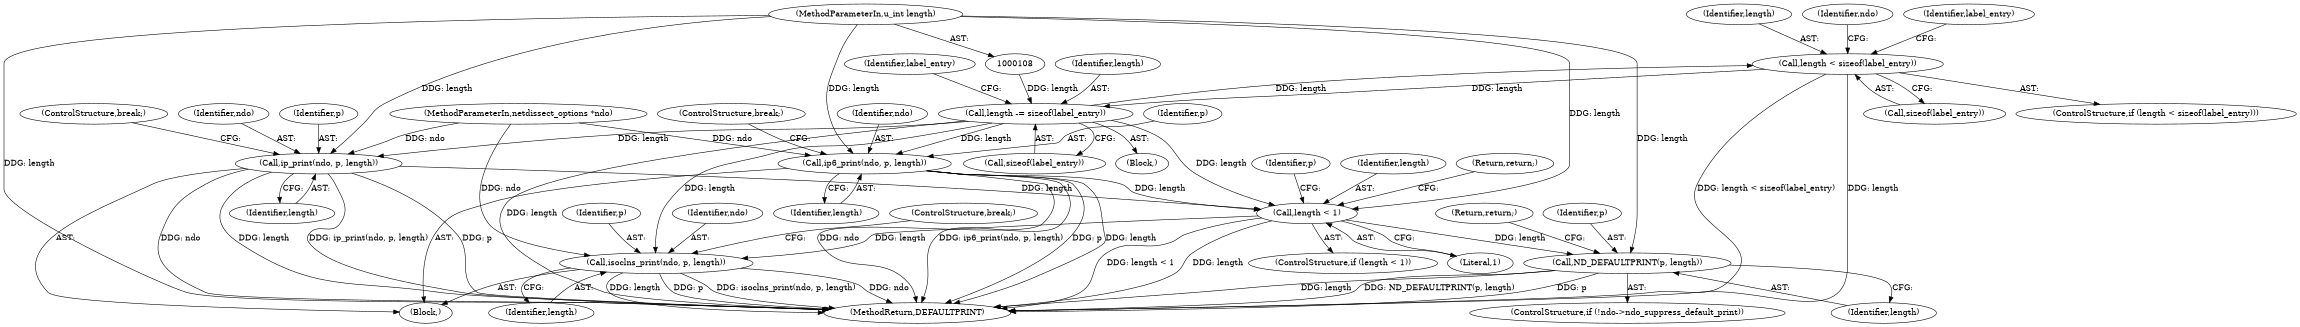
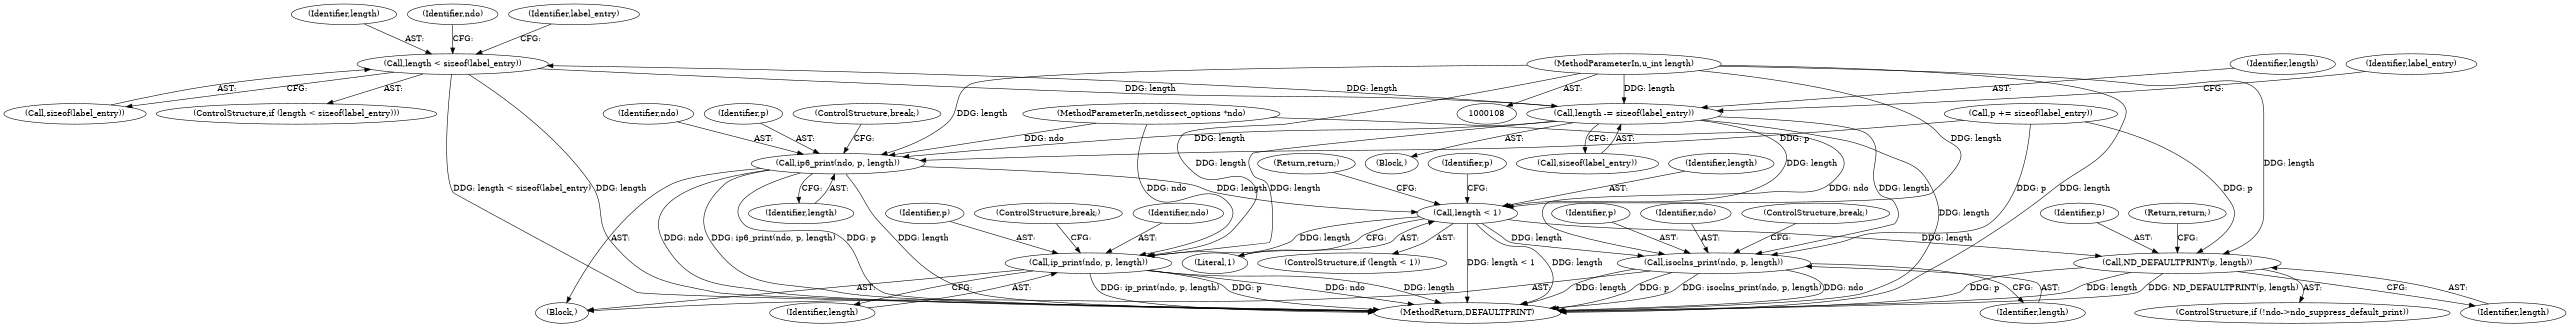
edge "1000108" -> "(Call,length -= sizeof(label_entry))": now "(MethodParameterIn,u_int length)" -> "(Call,length -= sizeof(label_entry))"
node "(Call,p += sizeof(label_entry))": added
edge "(Call,ip_print(ndo, p, length))" -> "(Call,length < 1)": reversed
